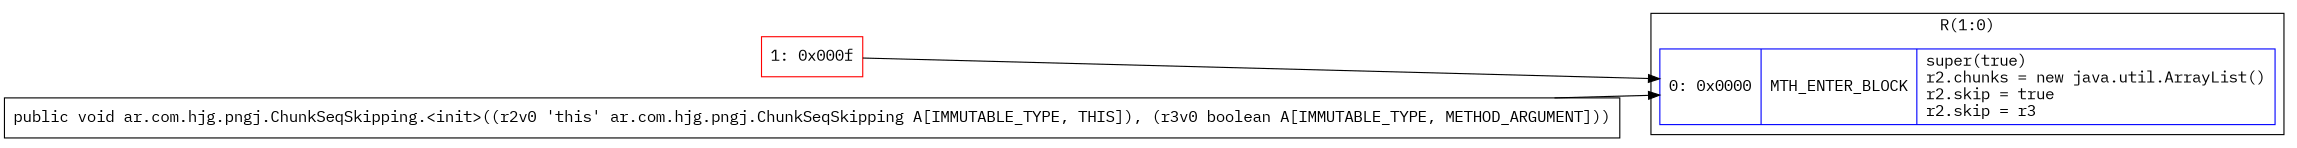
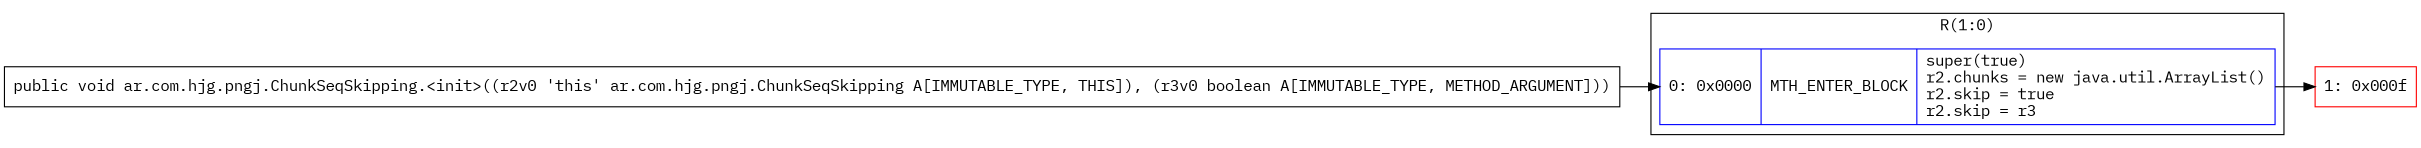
edge "1: 0x000f" -> "0: 0x0000": reversed
